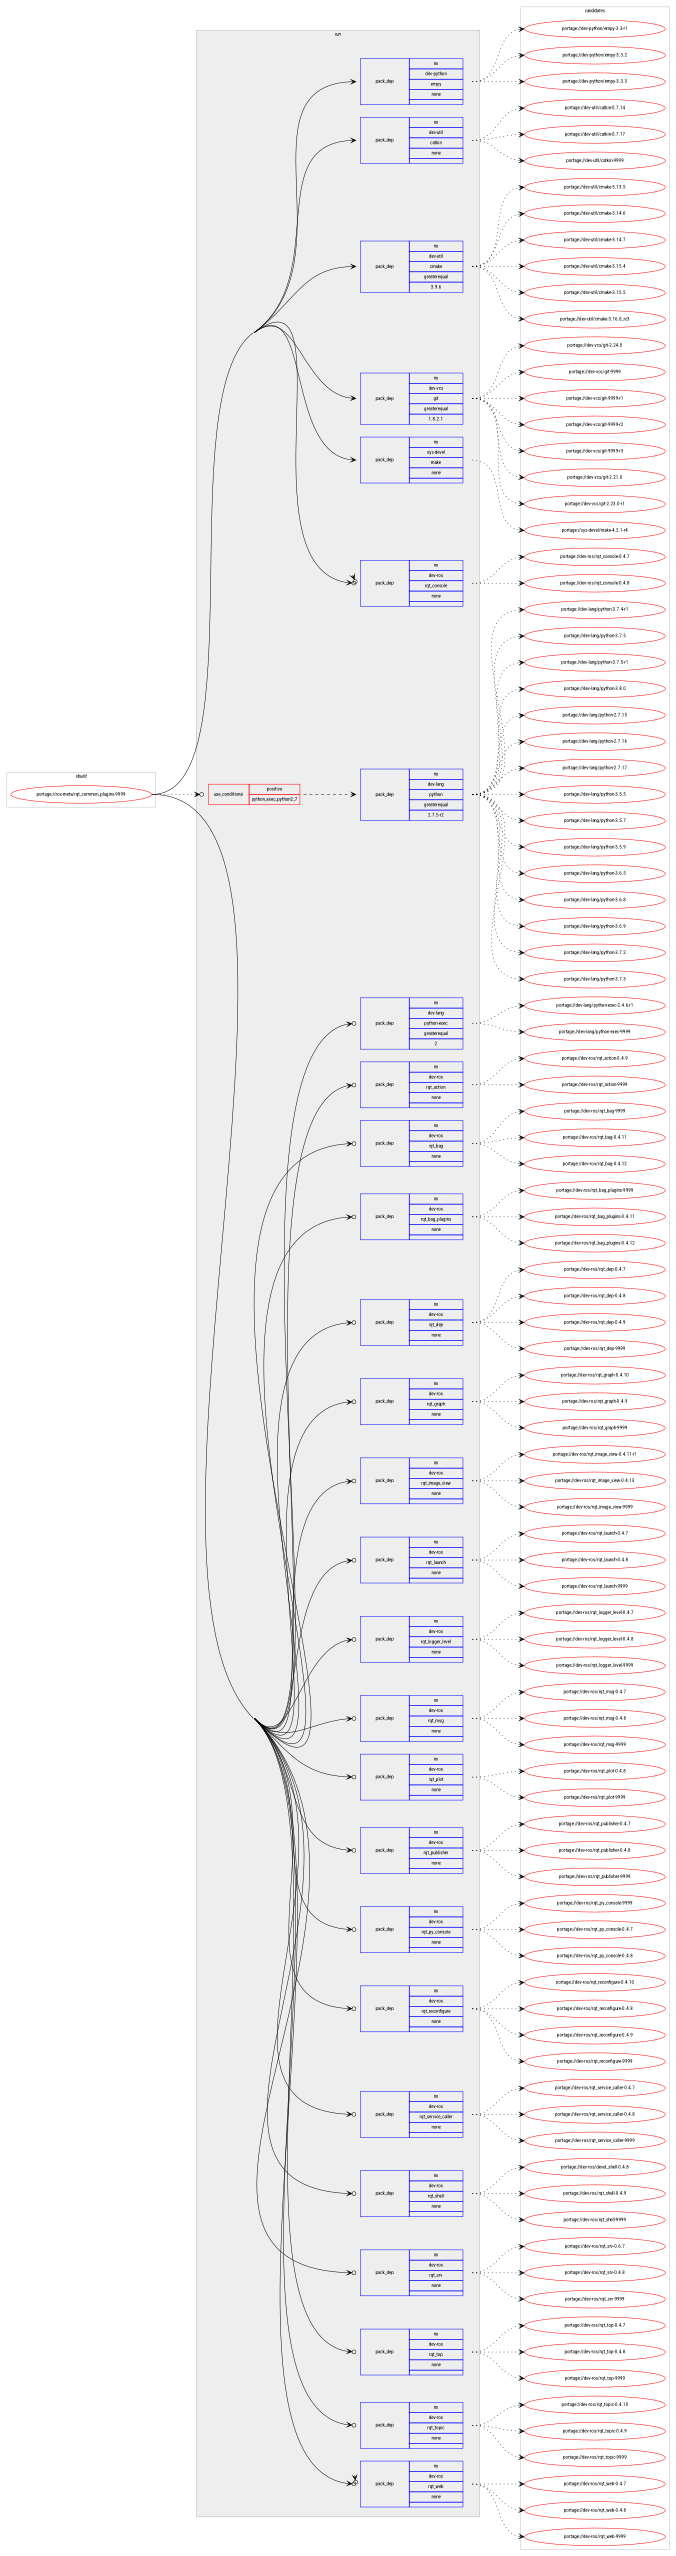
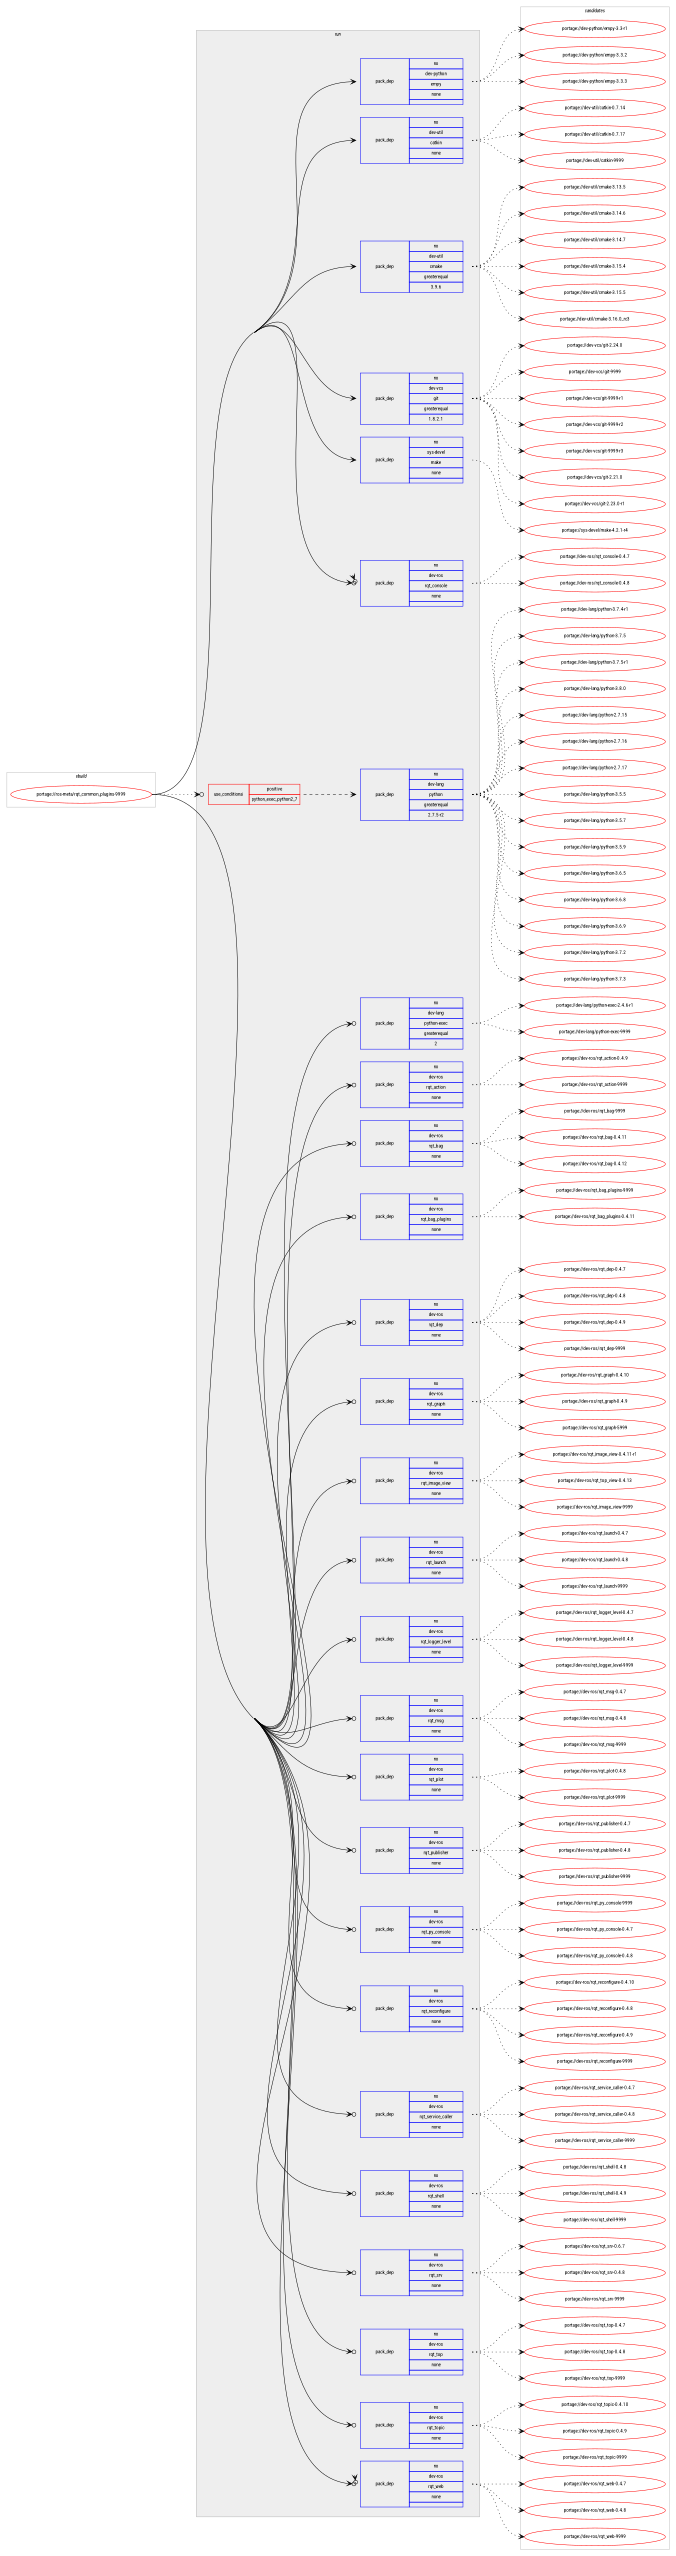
node "portage://dev-ros/rqt_bag_plugins-0.4.12": removed
node "portage://dev-ros/rqt_graph-9999": label "portage://dev-ros/rqt_graph-9999" -> "portage://dev-ros/rqt_graph-5999"
node "portage://dev-ros/rqt_image_view-0.4.13": label "portage://dev-ros/rqt_image_view-0.4.13" -> "portage://dev-ros/rqt_top_view-0.4.13"
node "portage://dev-ros/devel_shell-0.4.8": label "portage://dev-ros/devel_shell-0.4.8" -> "portage://dev-ros/rqt_shell-0.4.8"
